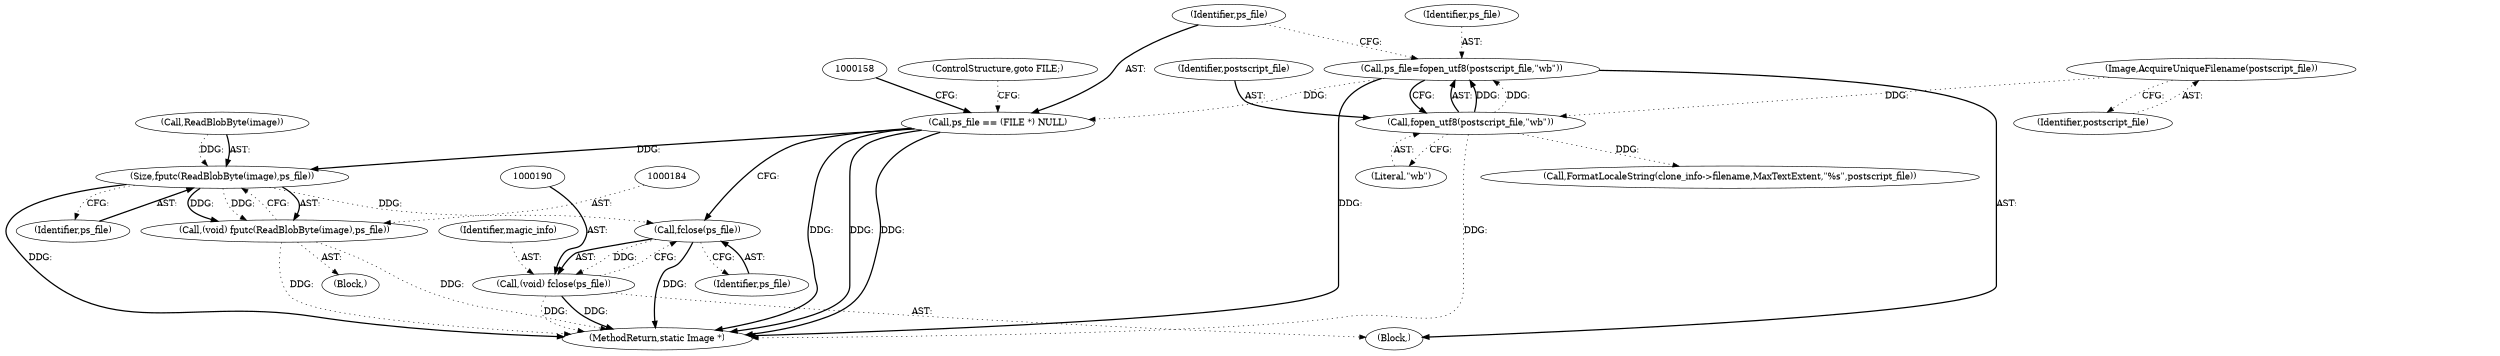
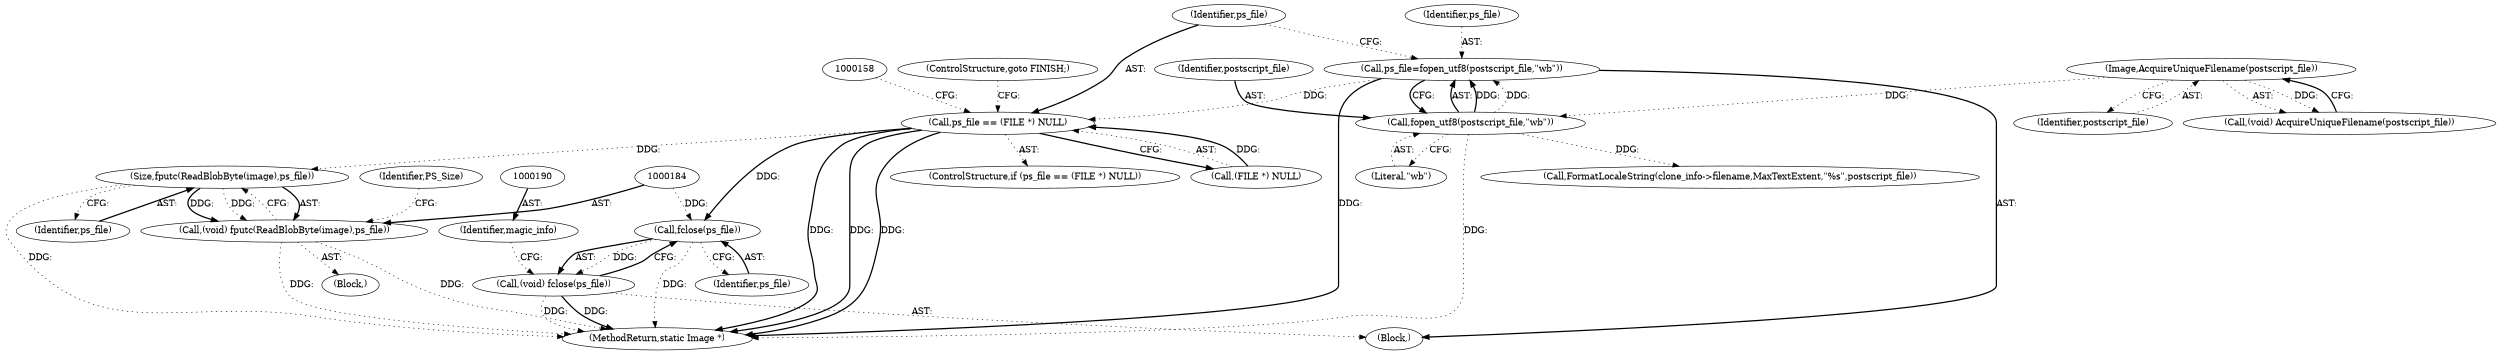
node "(ControlStructure,goto FILE;)": label "(ControlStructure,goto FILE;)" -> "(ControlStructure,goto FINISH;)"
edge "1000158" -> "(Call,ps_file == (FILE *) NULL)": style bold -> dotted
node "(Call,ReadBlobByte(image))": removed
node "(Call,(void) AcquireUniqueFilename(postscript_file))": added
edge "(Call,ps_file == (FILE *) NULL)" -> "(Size,fputc(ReadBlobByte(image),ps_file))": style bold -> dotted
node "(Identifier,PS_Size)": added
edge "(Call,ps_file == (FILE *) NULL)" -> "(Call,fclose(ps_file))": label "CFG: " -> "DDG: "
node "(ControlStructure,if (ps_file == (FILE *) NULL))": added
node "(Call,(FILE *) NULL)": added
edge "1000184" -> "(Call,(void) fputc(ReadBlobByte(image),ps_file))": style dotted -> bold
edge "(Size,fputc(ReadBlobByte(image),ps_file))" -> "(Call,fclose(ps_file))": now "1000184" -> "(Call,fclose(ps_file))"
edge "1000190" -> "(Call,(void) fclose(ps_file))": now "1000190" -> "(Identifier,magic_info)"
edge "(Identifier,magic_info)" -> "(Call,(void) fclose(ps_file))": label "AST: " -> "CFG: "
edge "(Call,(void) fclose(ps_file))" -> "(Call,fclose(ps_file))": style dotted -> bold
edge "(Call,fclose(ps_file))" -> "(MethodReturn,static Image *)": style bold -> dotted
edge "(Size,fputc(ReadBlobByte(image),ps_file))" -> "(MethodReturn,static Image *)": style bold -> dotted
